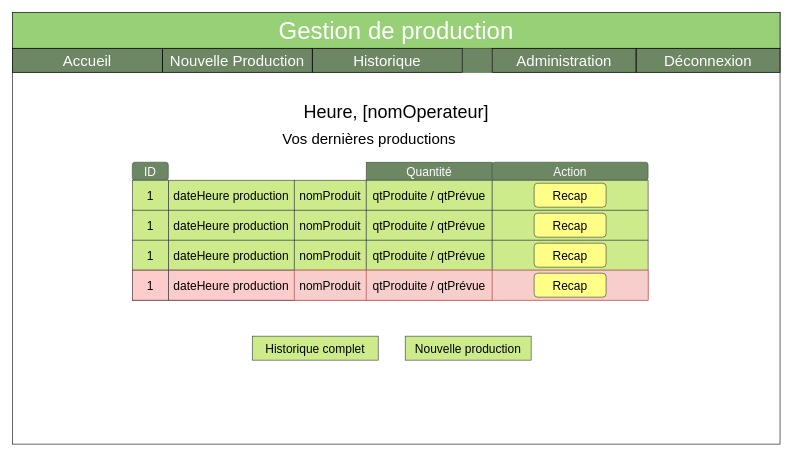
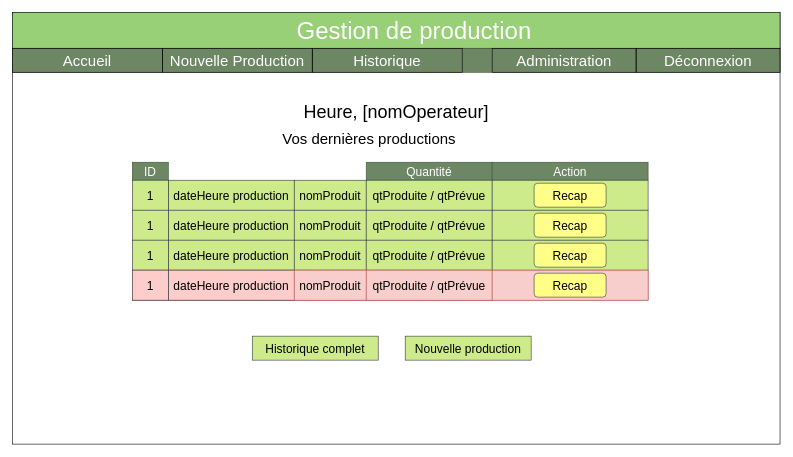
node "Gestion de production": moved (396, 30) -> (414, 30)
node "ID": shape rounded rectangle -> rectangle
node "Action": shape rounded rectangle -> rectangle
